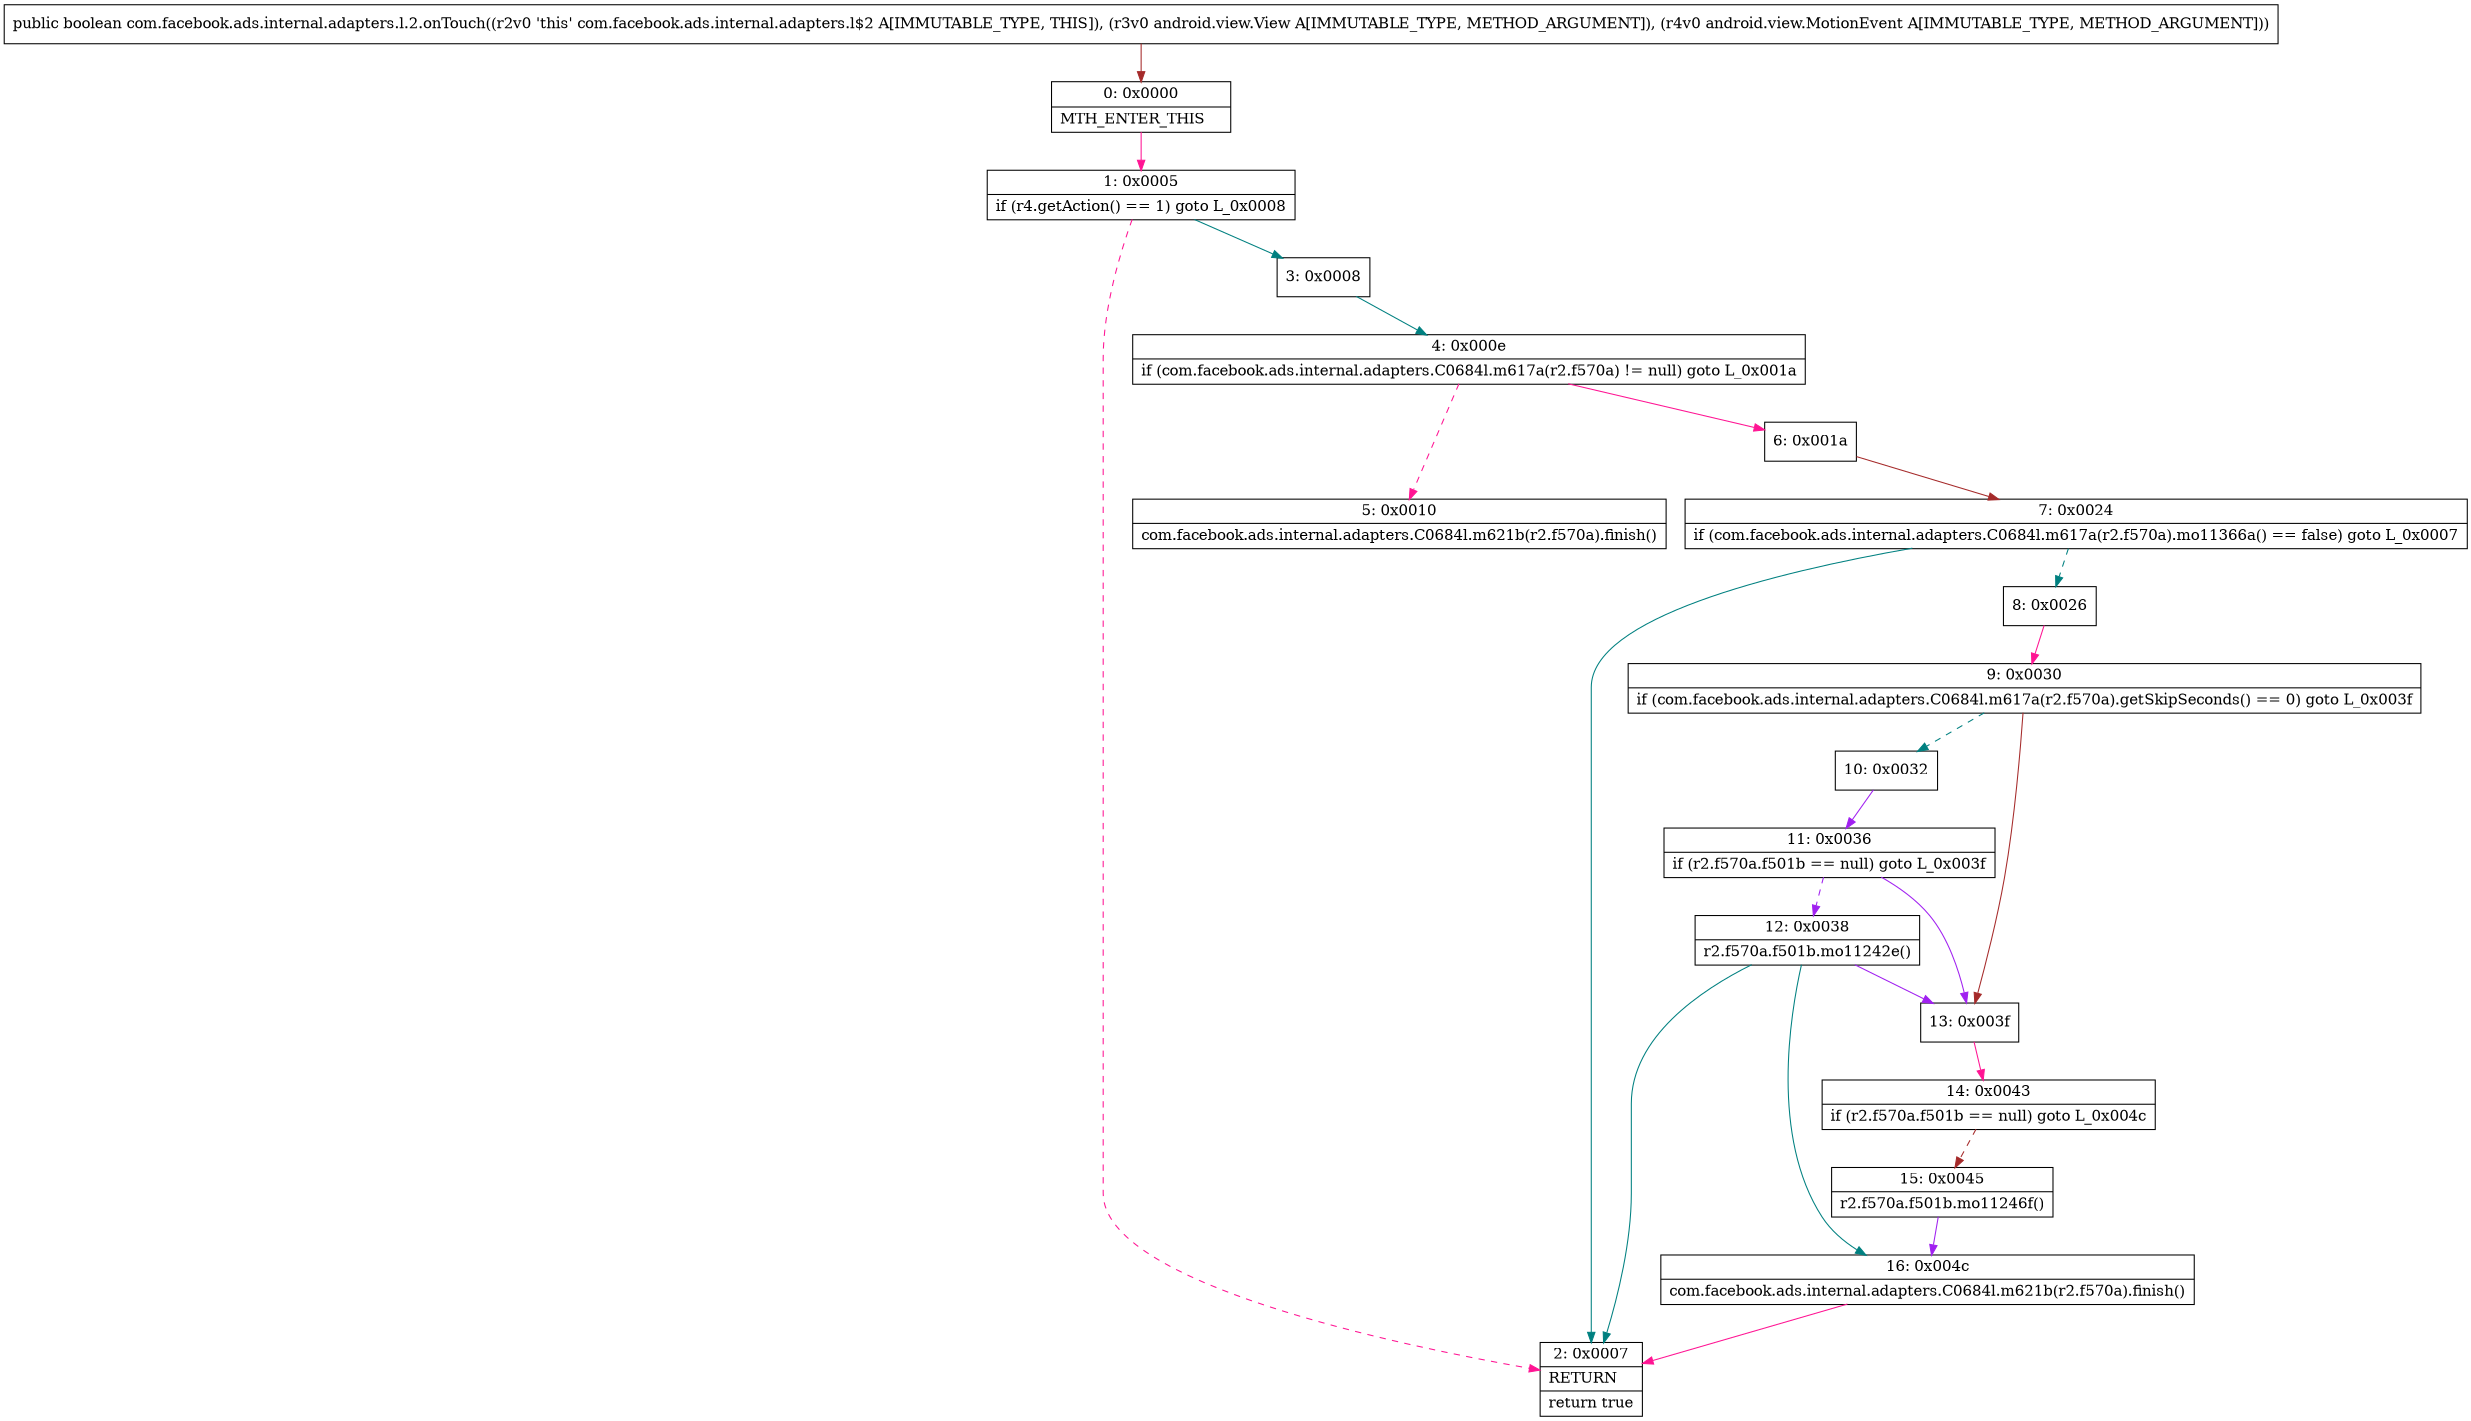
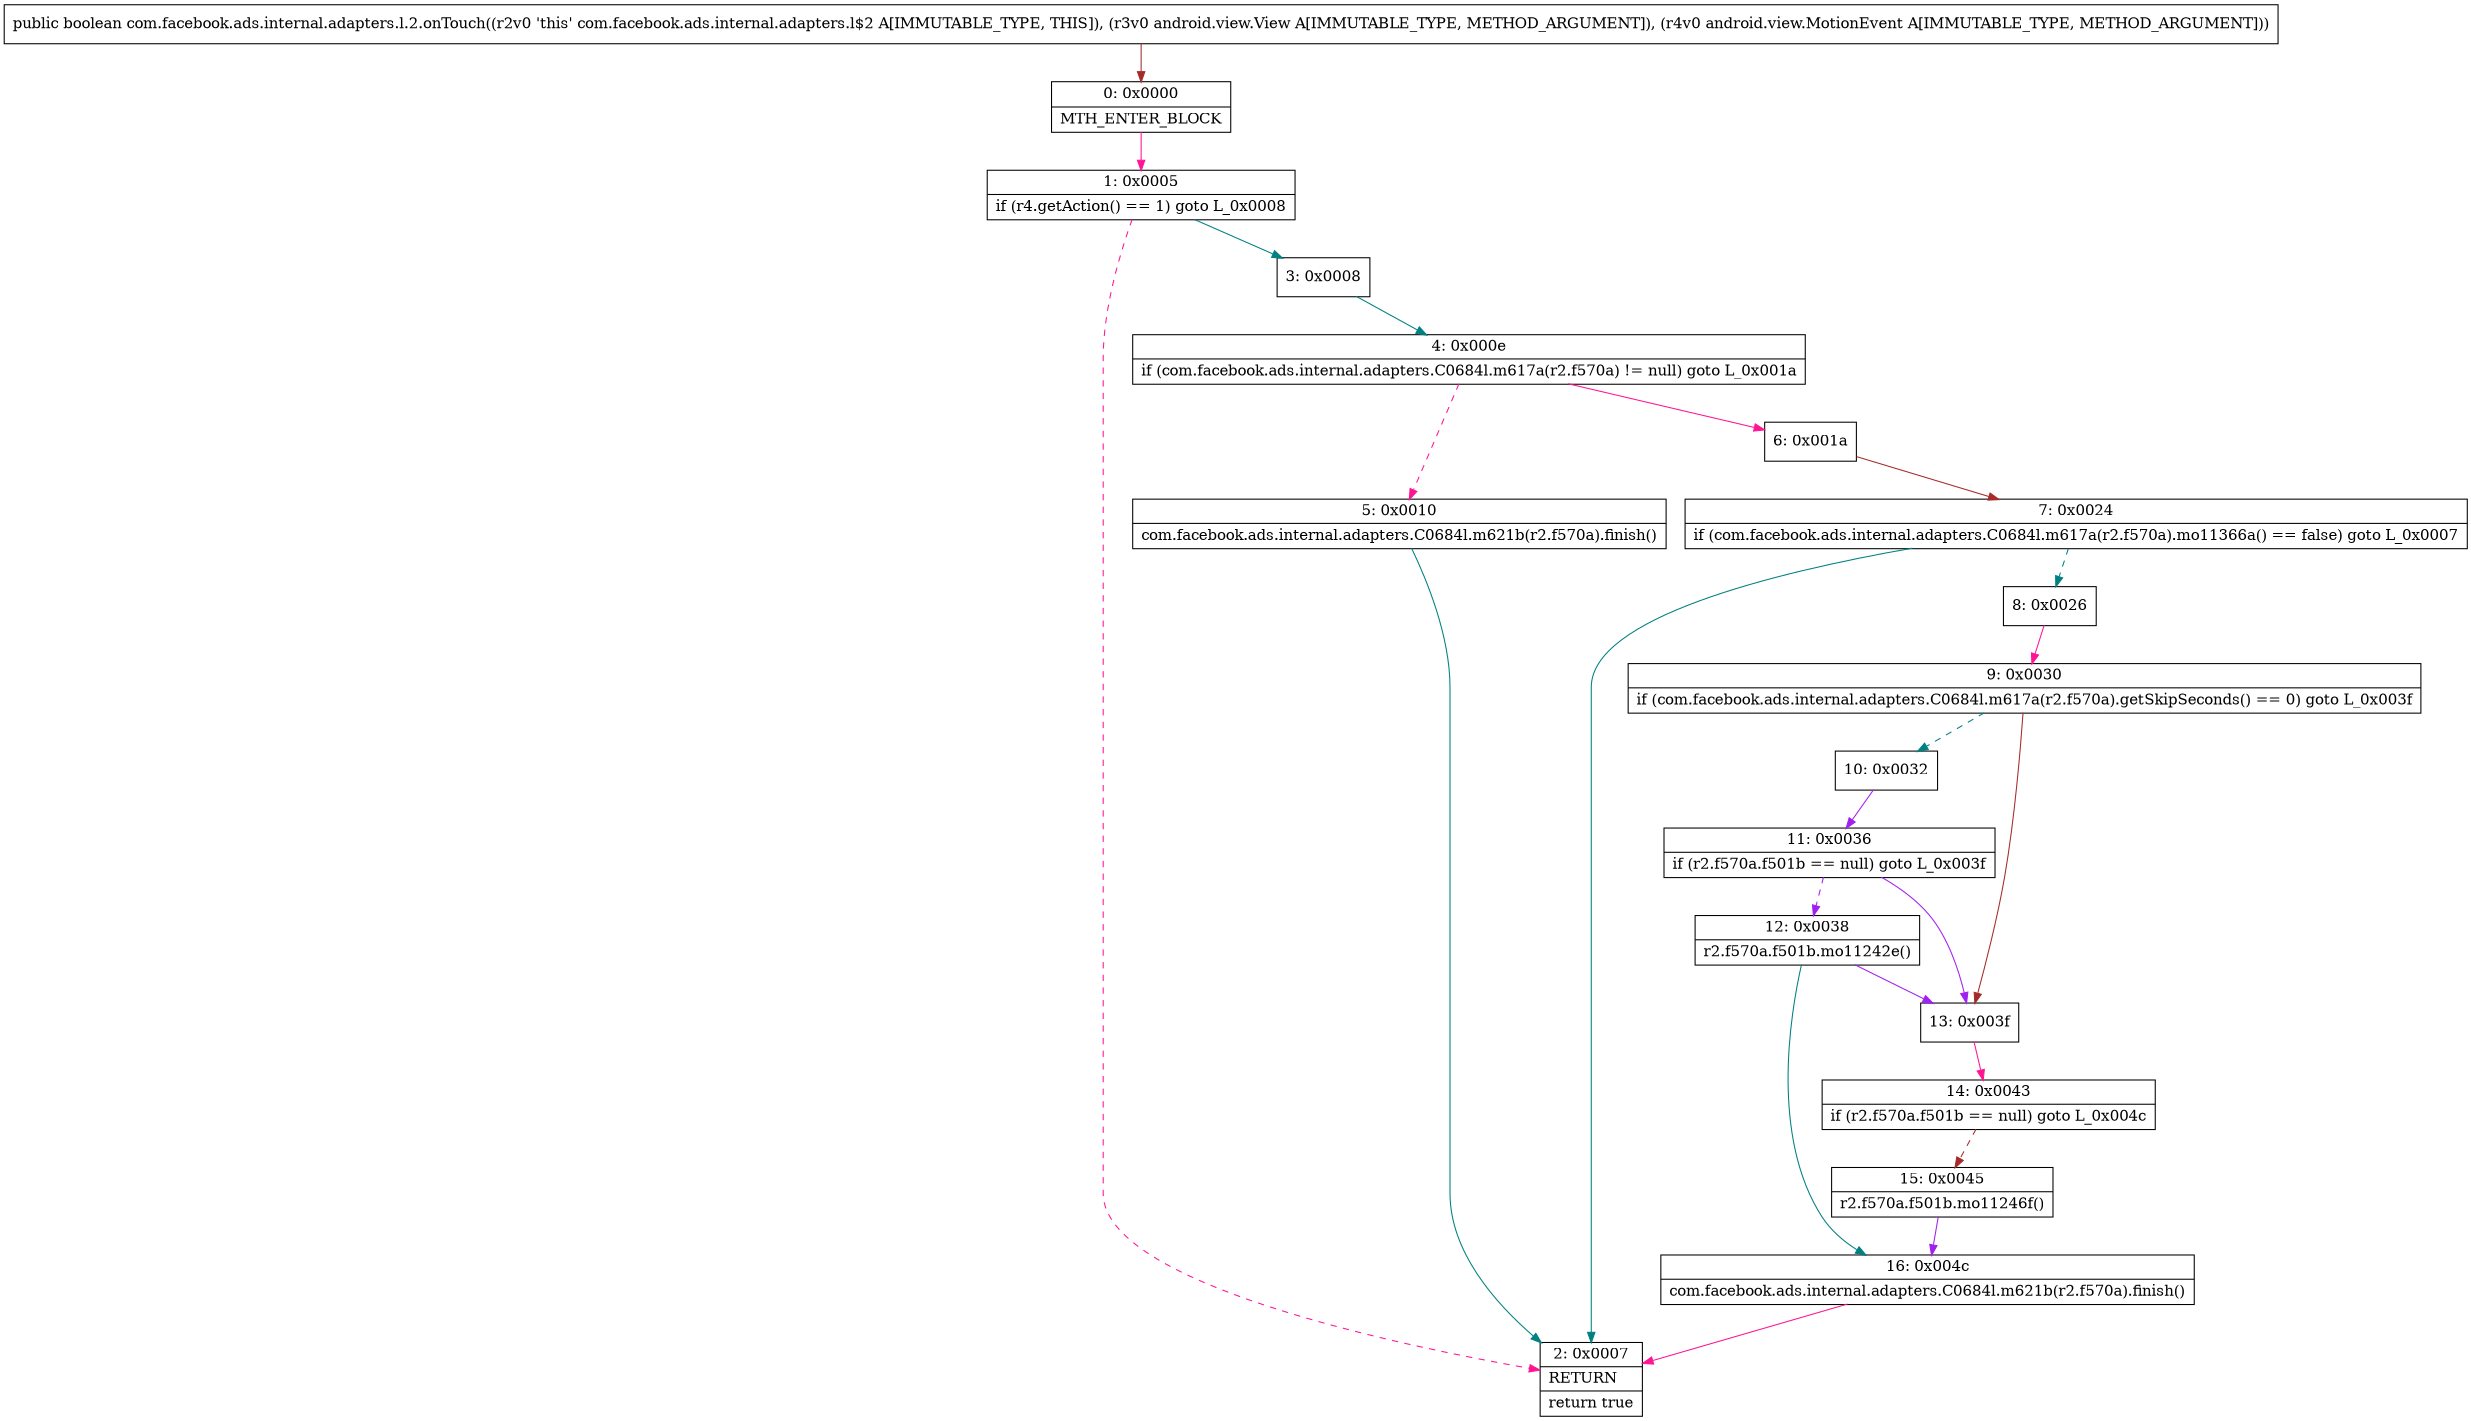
node "0: 0x0000": text "MTH_ENTER_THIS" -> "MTH_ENTER_BLOCK"
edge "12: 0x0038" -> "2: 0x0007": now "5: 0x0010" -> "2: 0x0007"
